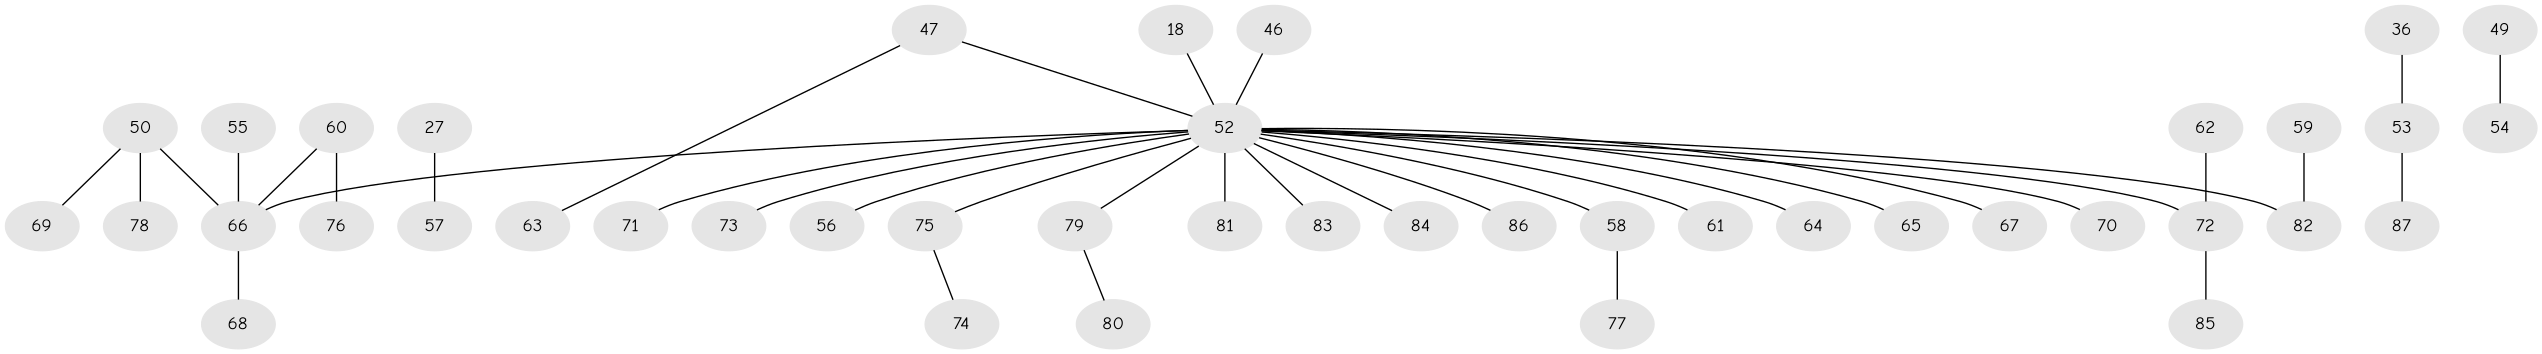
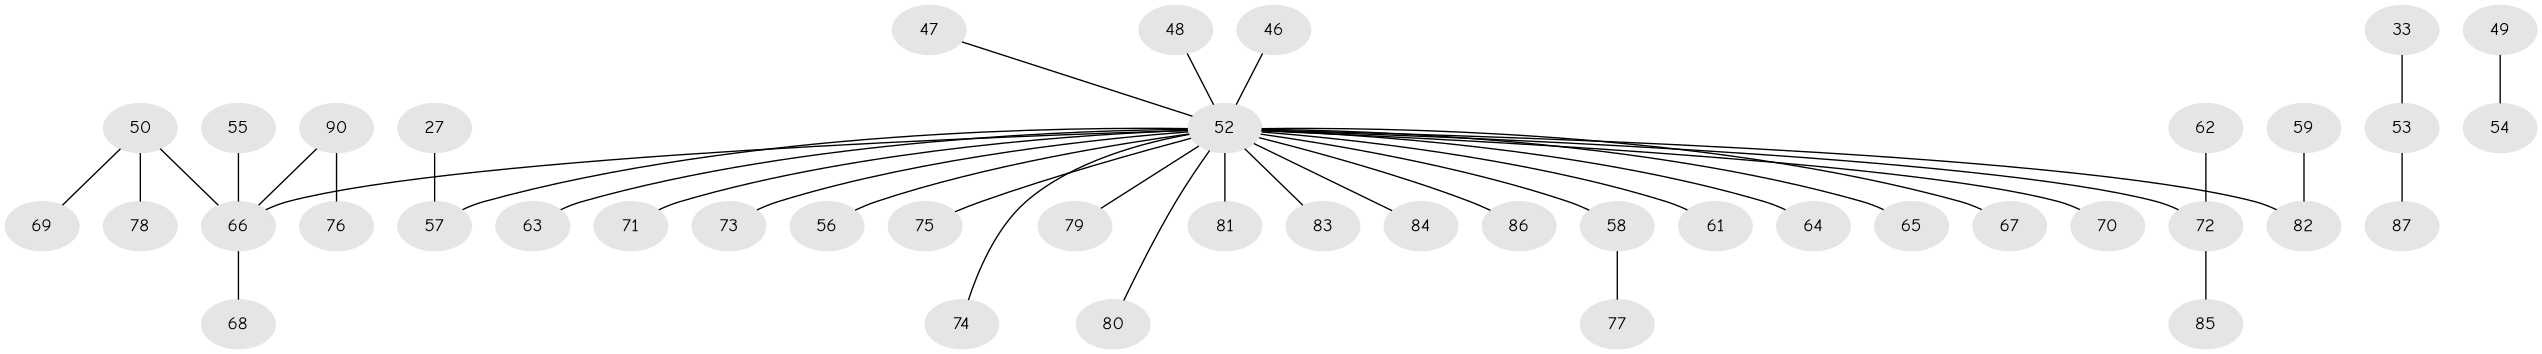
node "18": label "18" -> "48"
node "36": label "36" -> "33"
node "60": label "60" -> "90"
edge "47" -- "63": now "52" -- "63"
edge "52" -- "57": added
edge "75" -- "74": now "52" -- "74"
edge "79" -- "80": now "52" -- "80"
